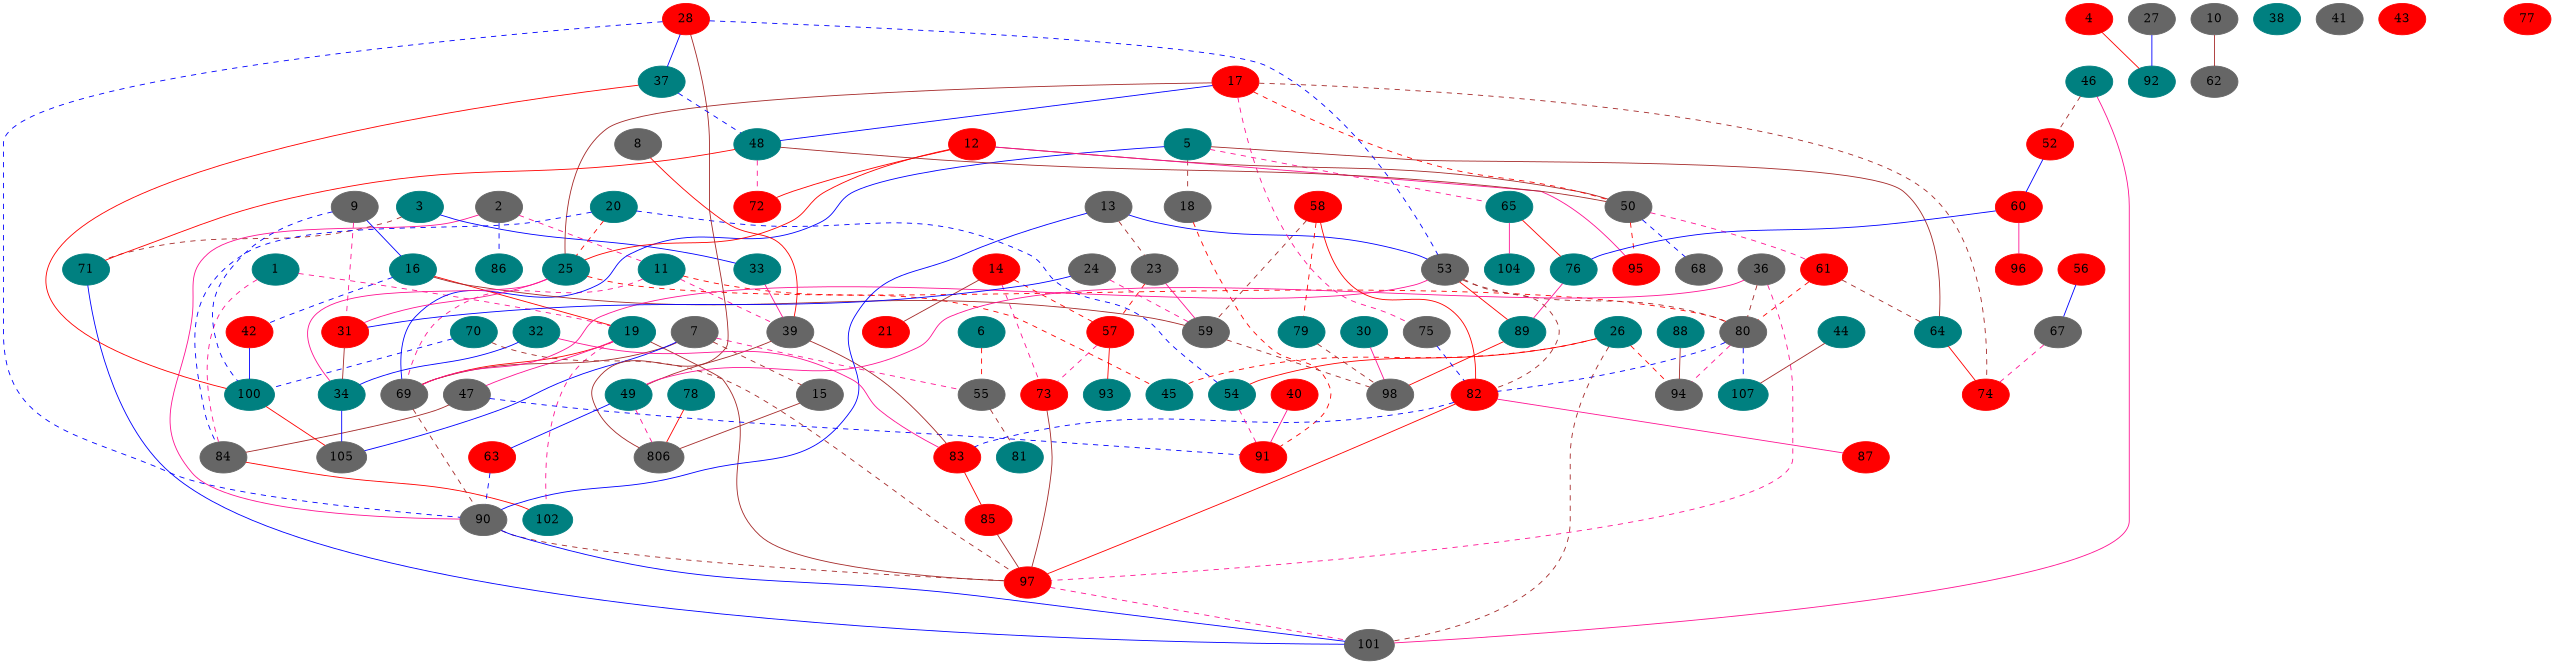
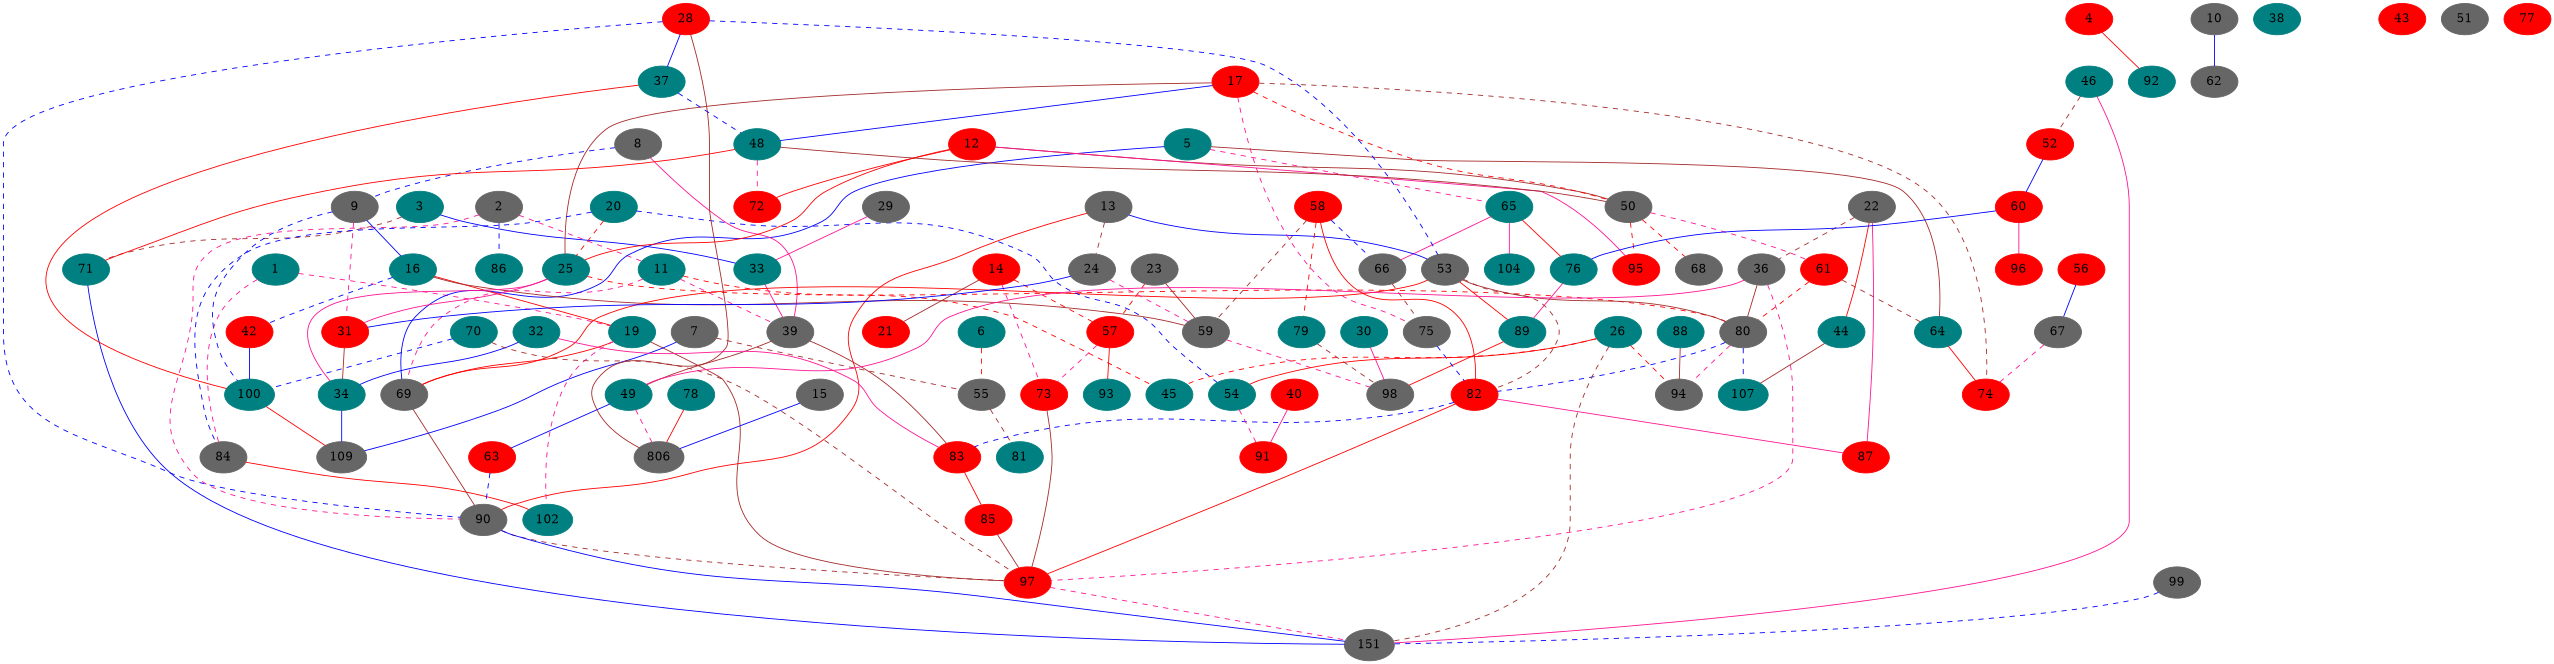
node "27": removed
node "41": removed
node "51": added
edge "10" -- "62": color brown -> blue
edge "8" -- "9": added
node "29": added
node "18": removed
node "22": added
edge "8" -- "39": color red -> deeppink
edge "50" -- "68": color blue -> red
edge "13" -- "23": now "13" -- "24"
node "66": added
edge "53" -- "69": color deeppink -> red
edge "53" -- "80": style dashed -> solid
edge "36" -- "80": style dashed -> solid
edge "23" -- "59": color deeppink -> brown
edge "59" -- "98": color brown -> deeppink
edge "7" -- "15": removed
edge "7" -- "69": removed
edge "7" -- "55": color deeppink -> brown
edge "2" -- "90": style solid -> dashed
node "47": removed
edge "13" -- "90": color blue -> red
edge "15" -- "806": color brown -> blue
node "105": label "105" -> "109"
edge "69" -- "90": style dashed -> solid
node "99": added
node "101": label "101" -> "151"
